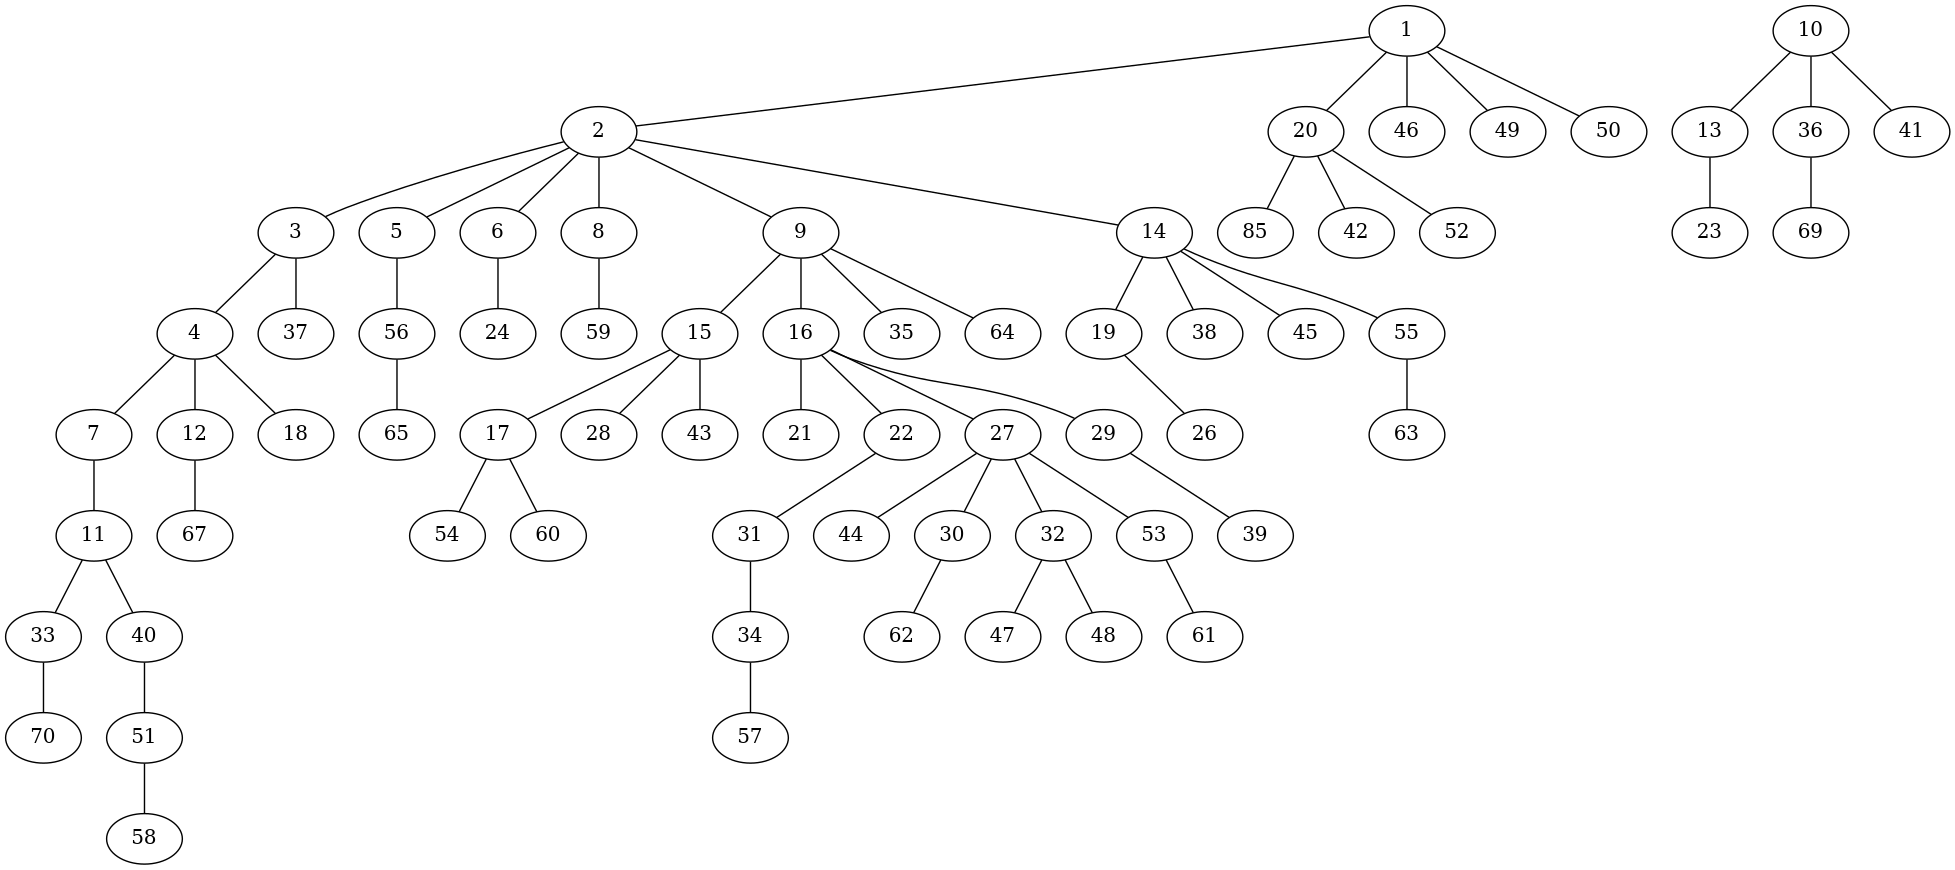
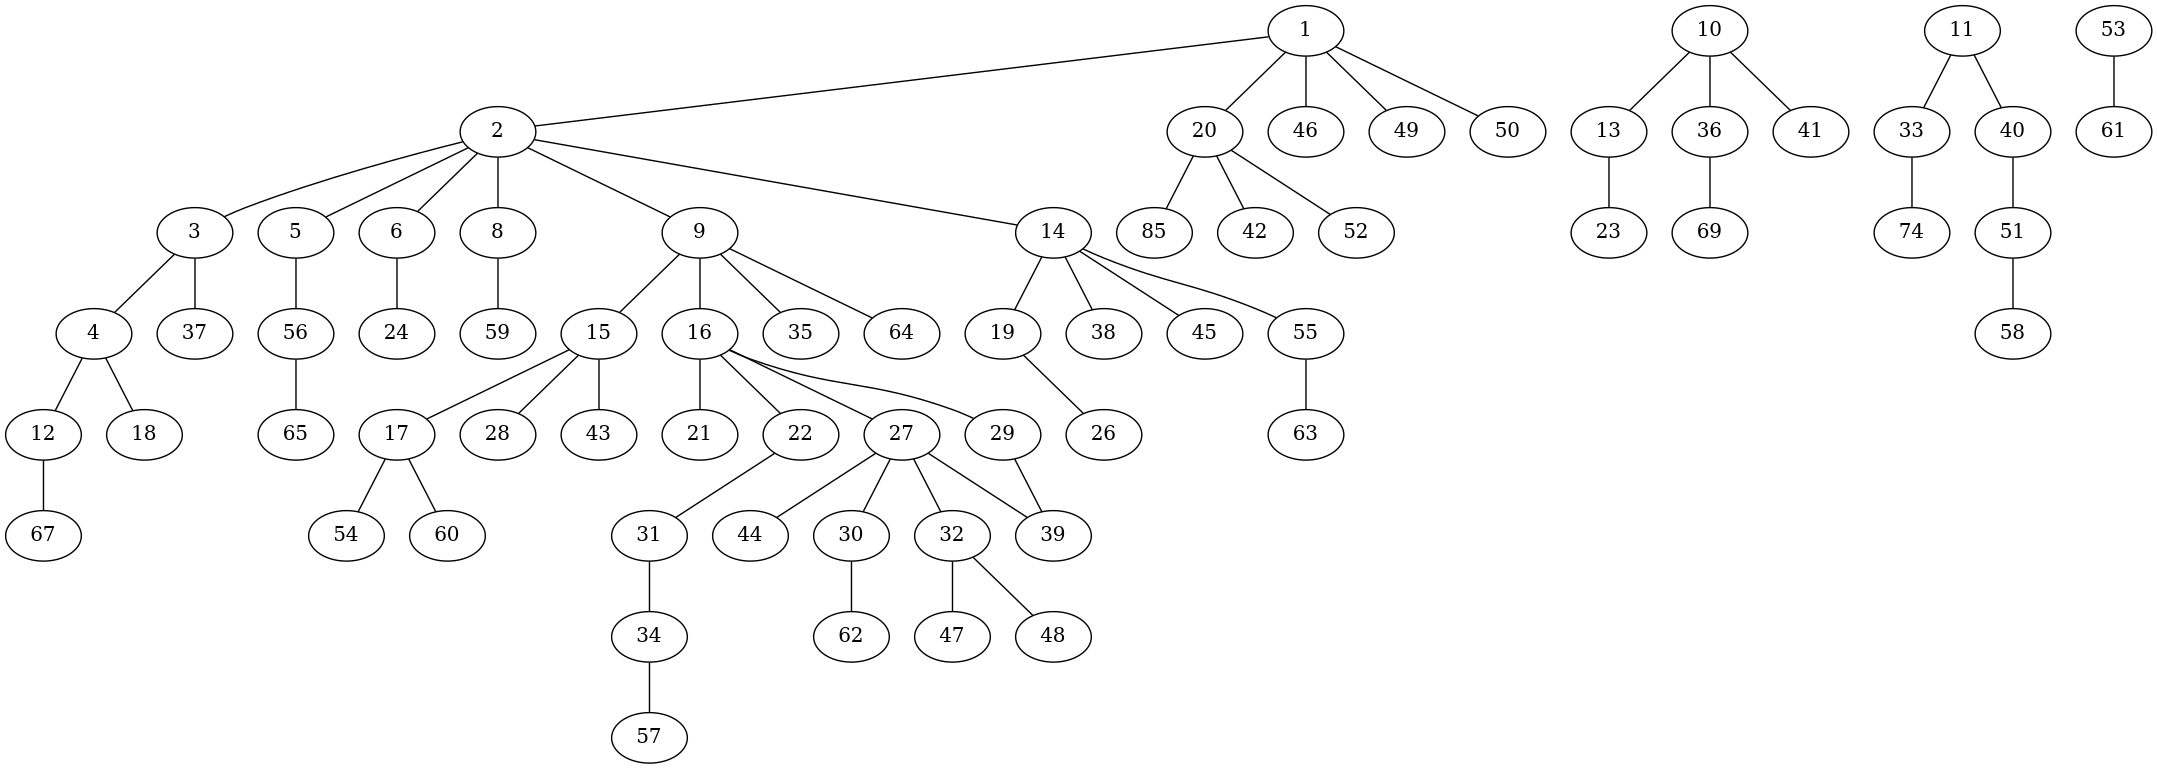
node "7": removed
edge "27" -- "53": now "27" -- "39"
node "70": label "70" -> "74"
